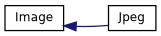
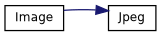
edge "Jpeg" -> "Image": reversed
